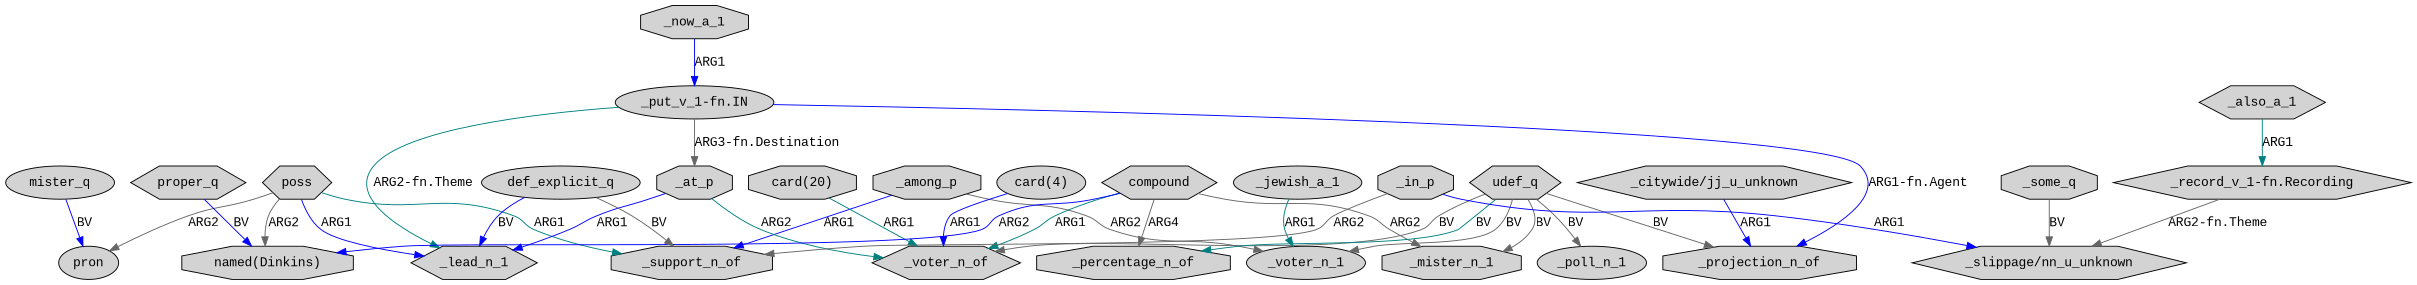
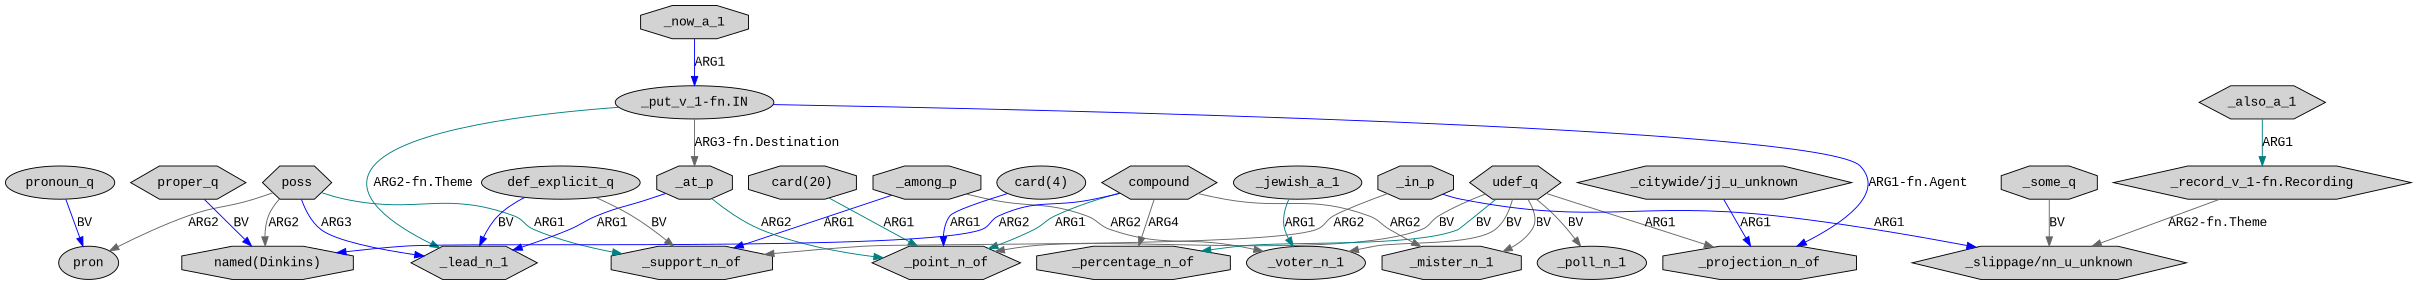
node "mister_q": label "mister_q" -> "pronoun_q"
edge "poss" -> "_lead_n_1": label "ARG1" -> "ARG3"
edge "udef_q" -> "_projection_n_of": label "BV" -> "ARG1"
node "_voter_n_of": label "_voter_n_of" -> "_point_n_of"
